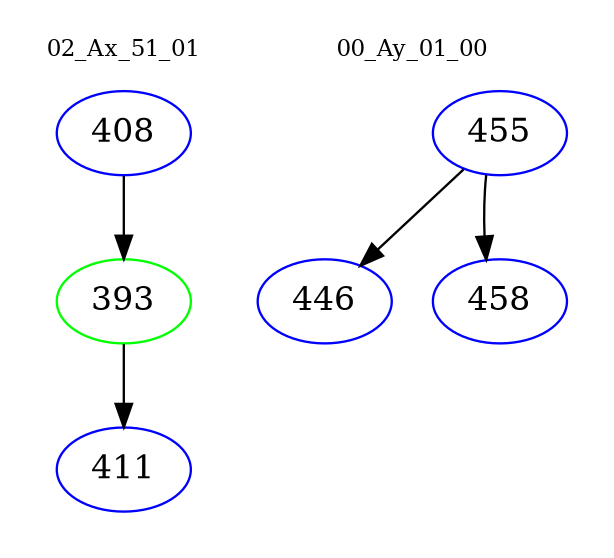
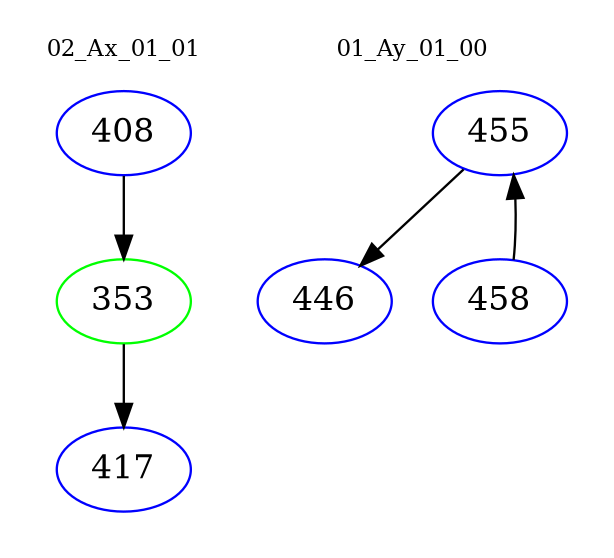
cluster "02_Ax_51_01": label "02_Ax_51_01" -> "02_Ax_01_01"
cluster "00_Ay_01_00": label "00_Ay_01_00" -> "01_Ay_01_00"
edge "455" -> "458": reversed
node "393": label "393" -> "353"
node "411": label "411" -> "417"
